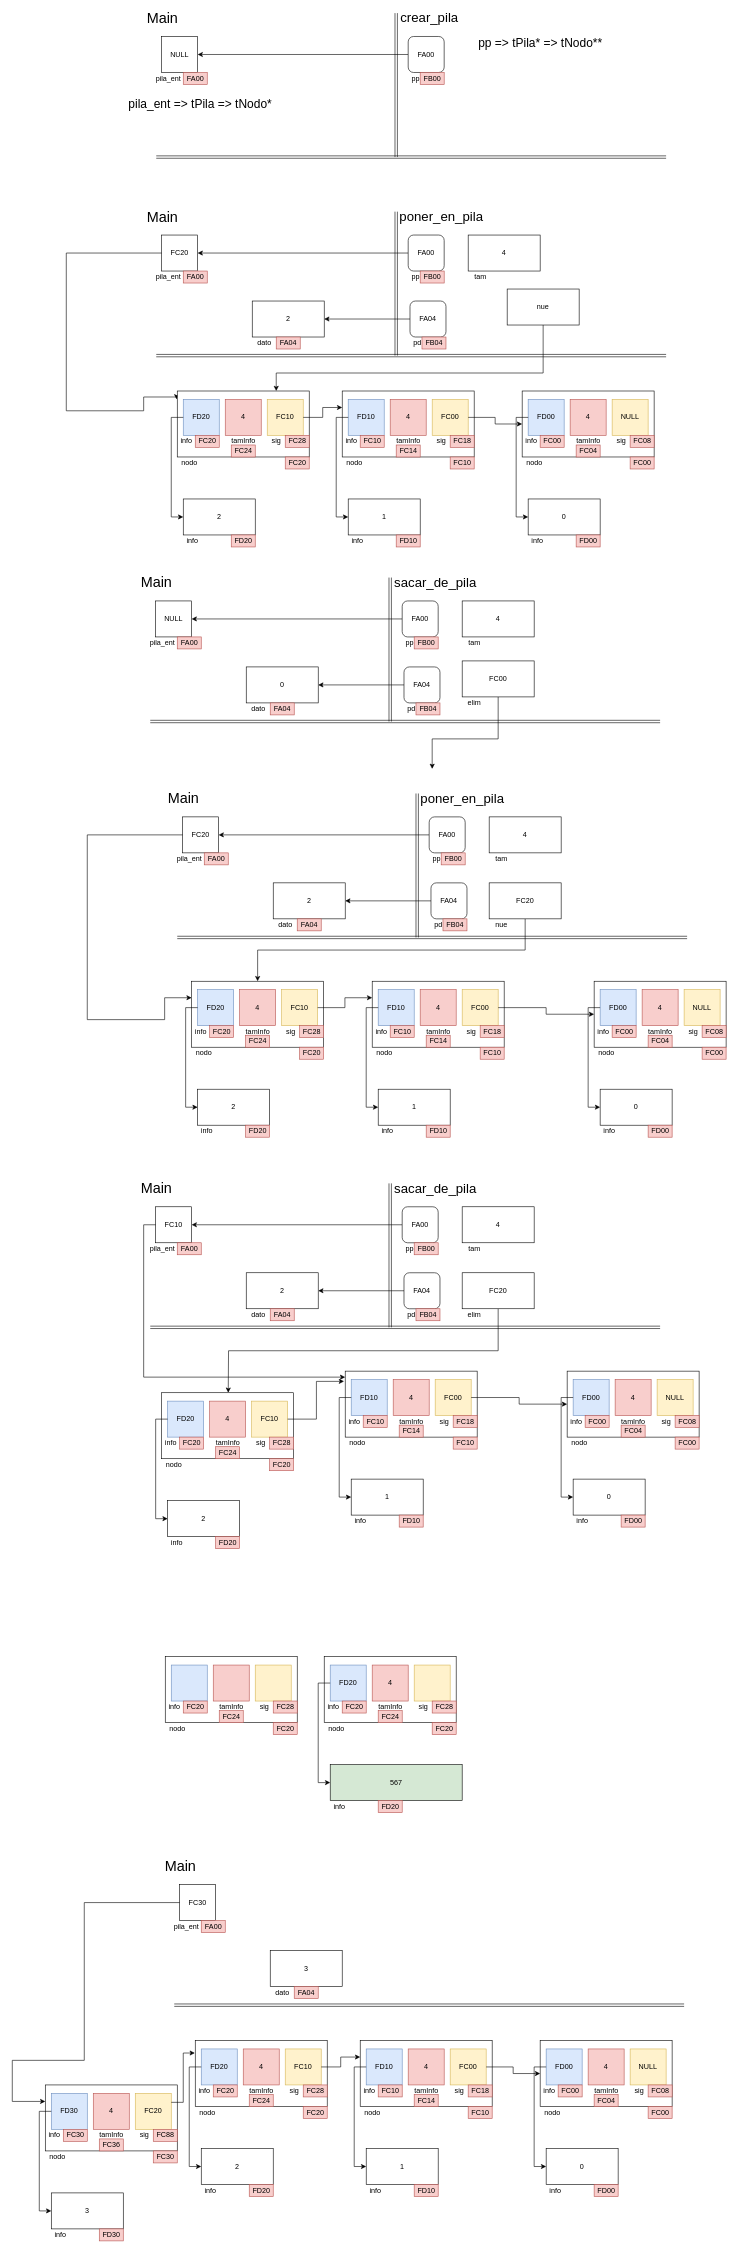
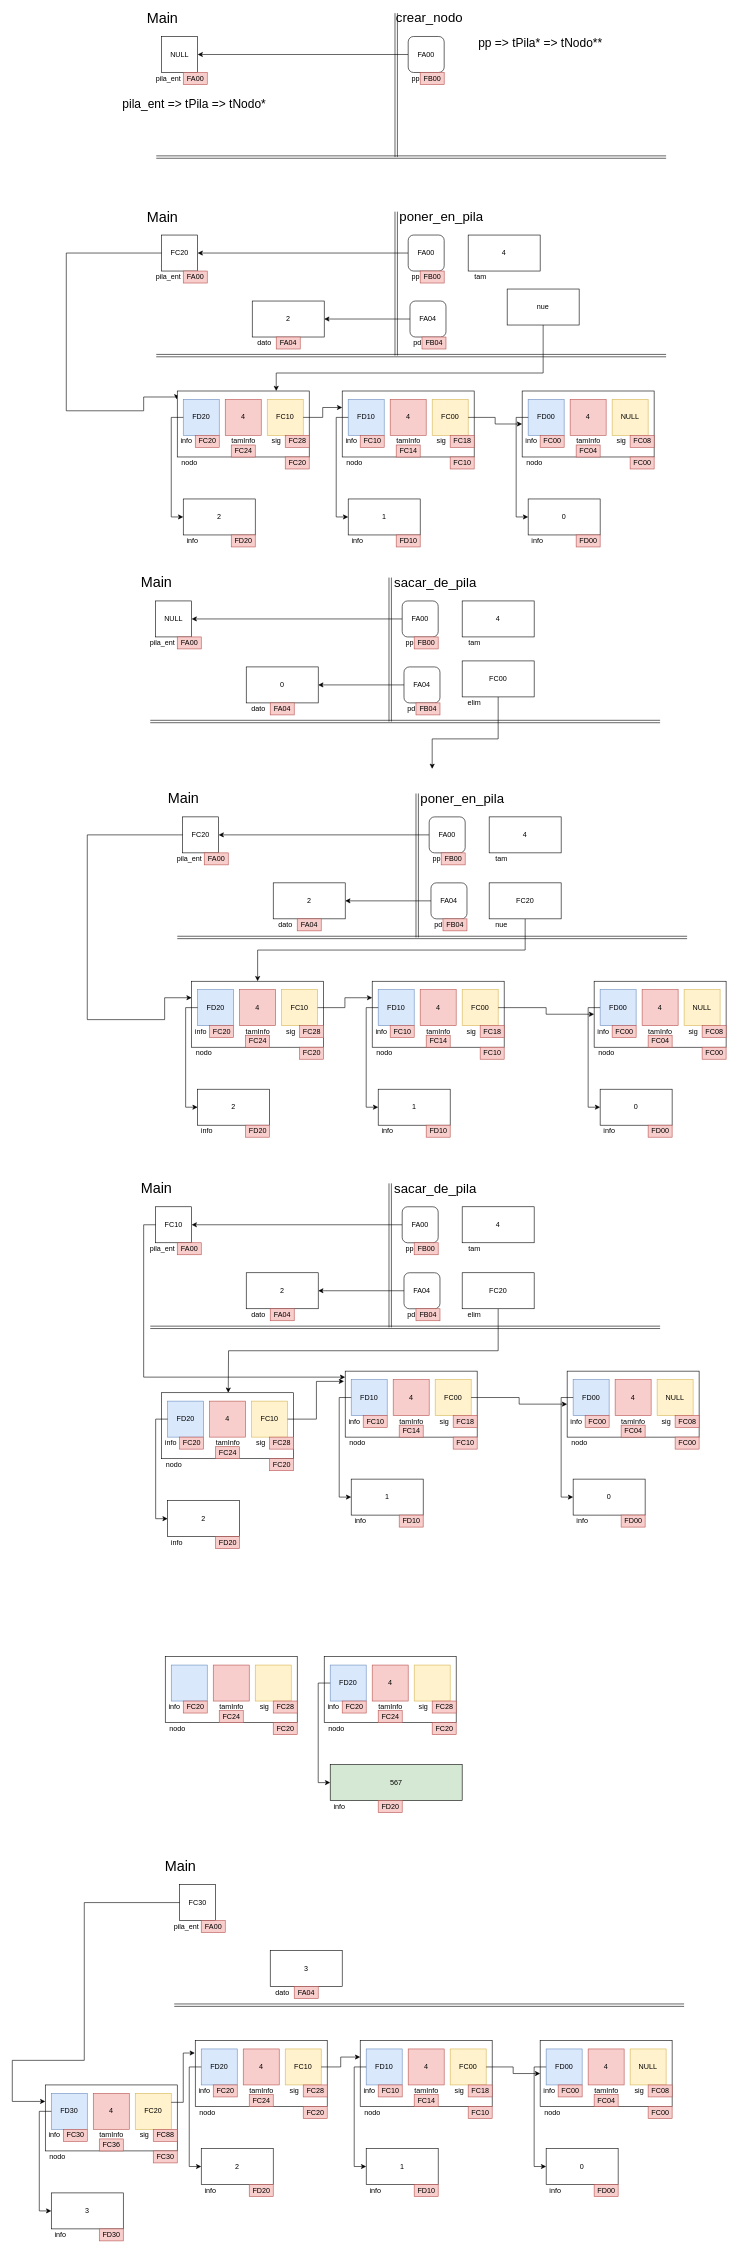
node "crear_pila": label "crear_pila" -> "crear_nodo"
node "pila_ent => tPila => tNodo*": moved (200, 103) -> (194, 103)
